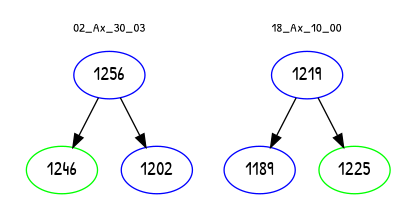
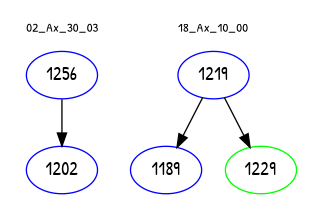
node "1246": removed
node "1225": label "1225" -> "1229"
